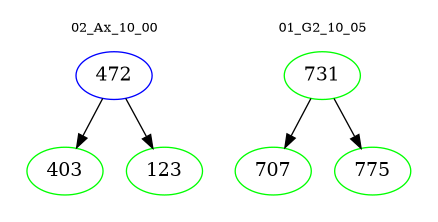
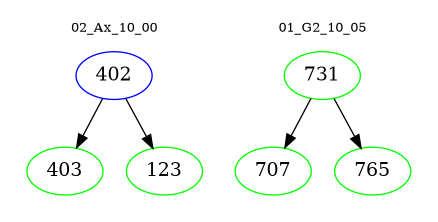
node "472": label "472" -> "402"
node "775": label "775" -> "765"
